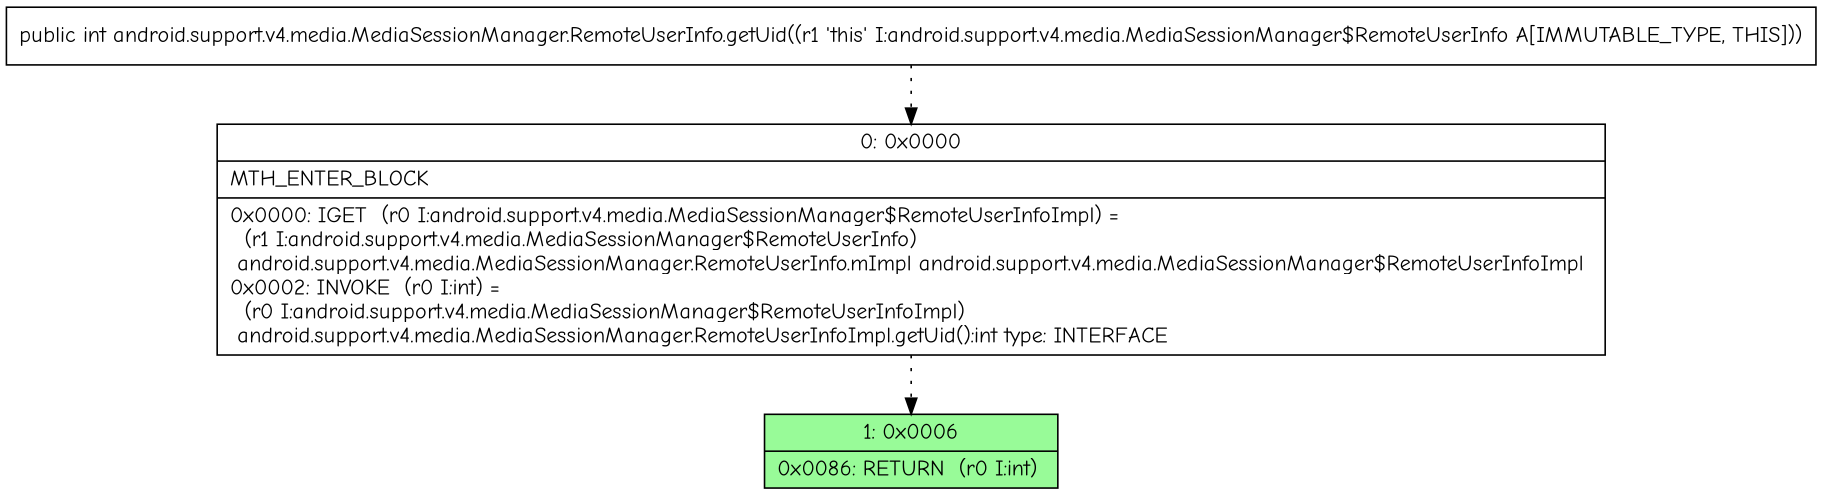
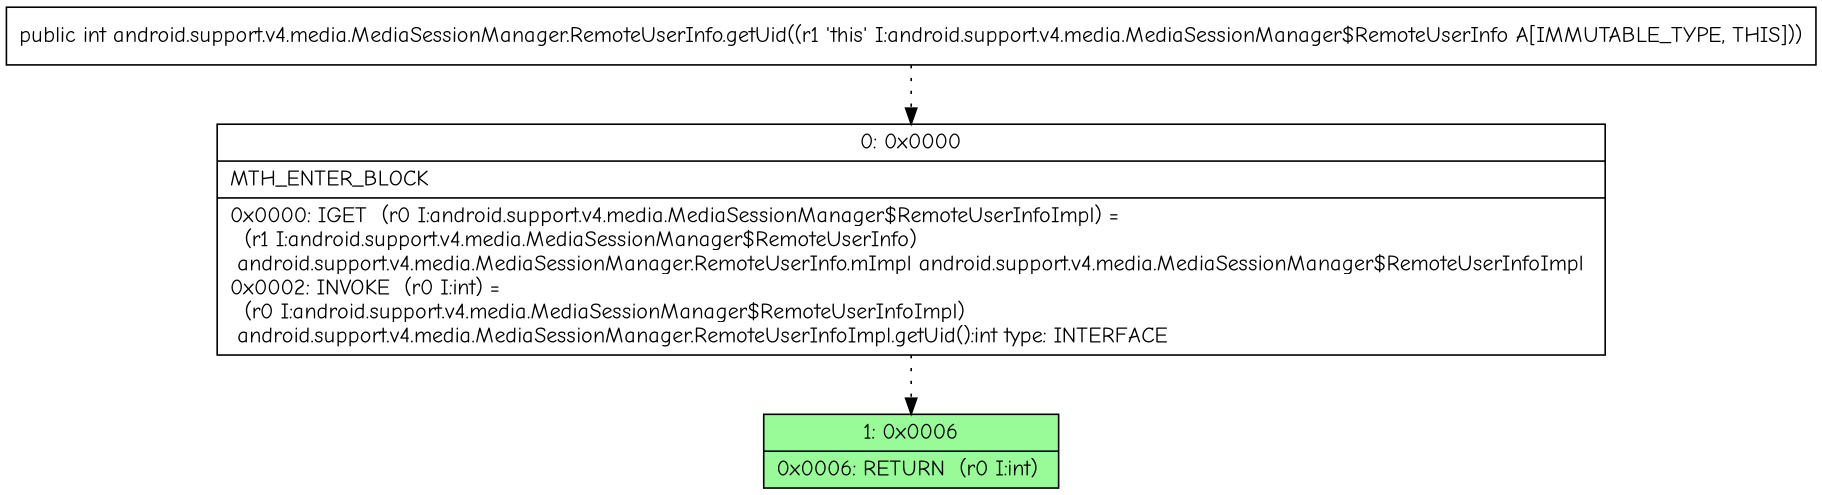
node "1: 0x0006": text "0x0086: RETURN  (r0 I:int)" -> "0x0006: RETURN  (r0 I:int)"
